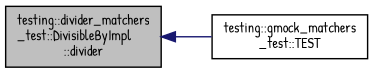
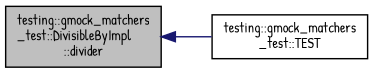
node "testing::divider_matchers _test::DivisibleByImpl ::divider": label "testing::divider_matchers _test::DivisibleByImpl ::divider" -> "testing::gmock_matchers _test::DivisibleByImpl ::divider"
